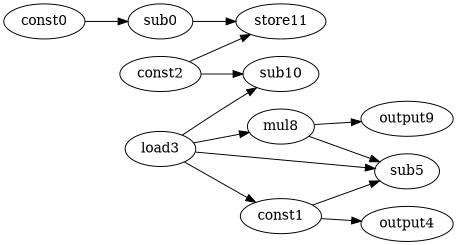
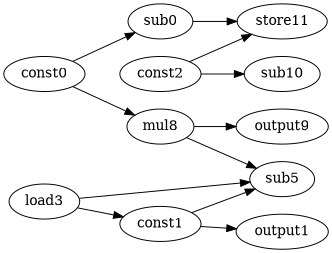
edge "load3" -> "sub10": removed
edge "load3" -> "mul8": now "const0" -> "mul8"
node "output4": label "output4" -> "output1"
